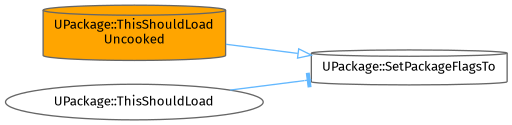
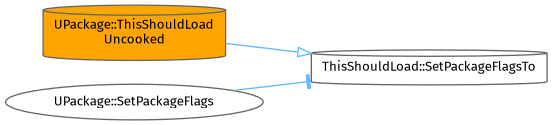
node "UPackage::SetPackageFlagsTo": label "UPackage::SetPackageFlagsTo" -> "ThisShouldLoad::SetPackageFlagsTo"
node "UPackage::ThisShouldLoad": label "UPackage::ThisShouldLoad" -> "UPackage::SetPackageFlags"
